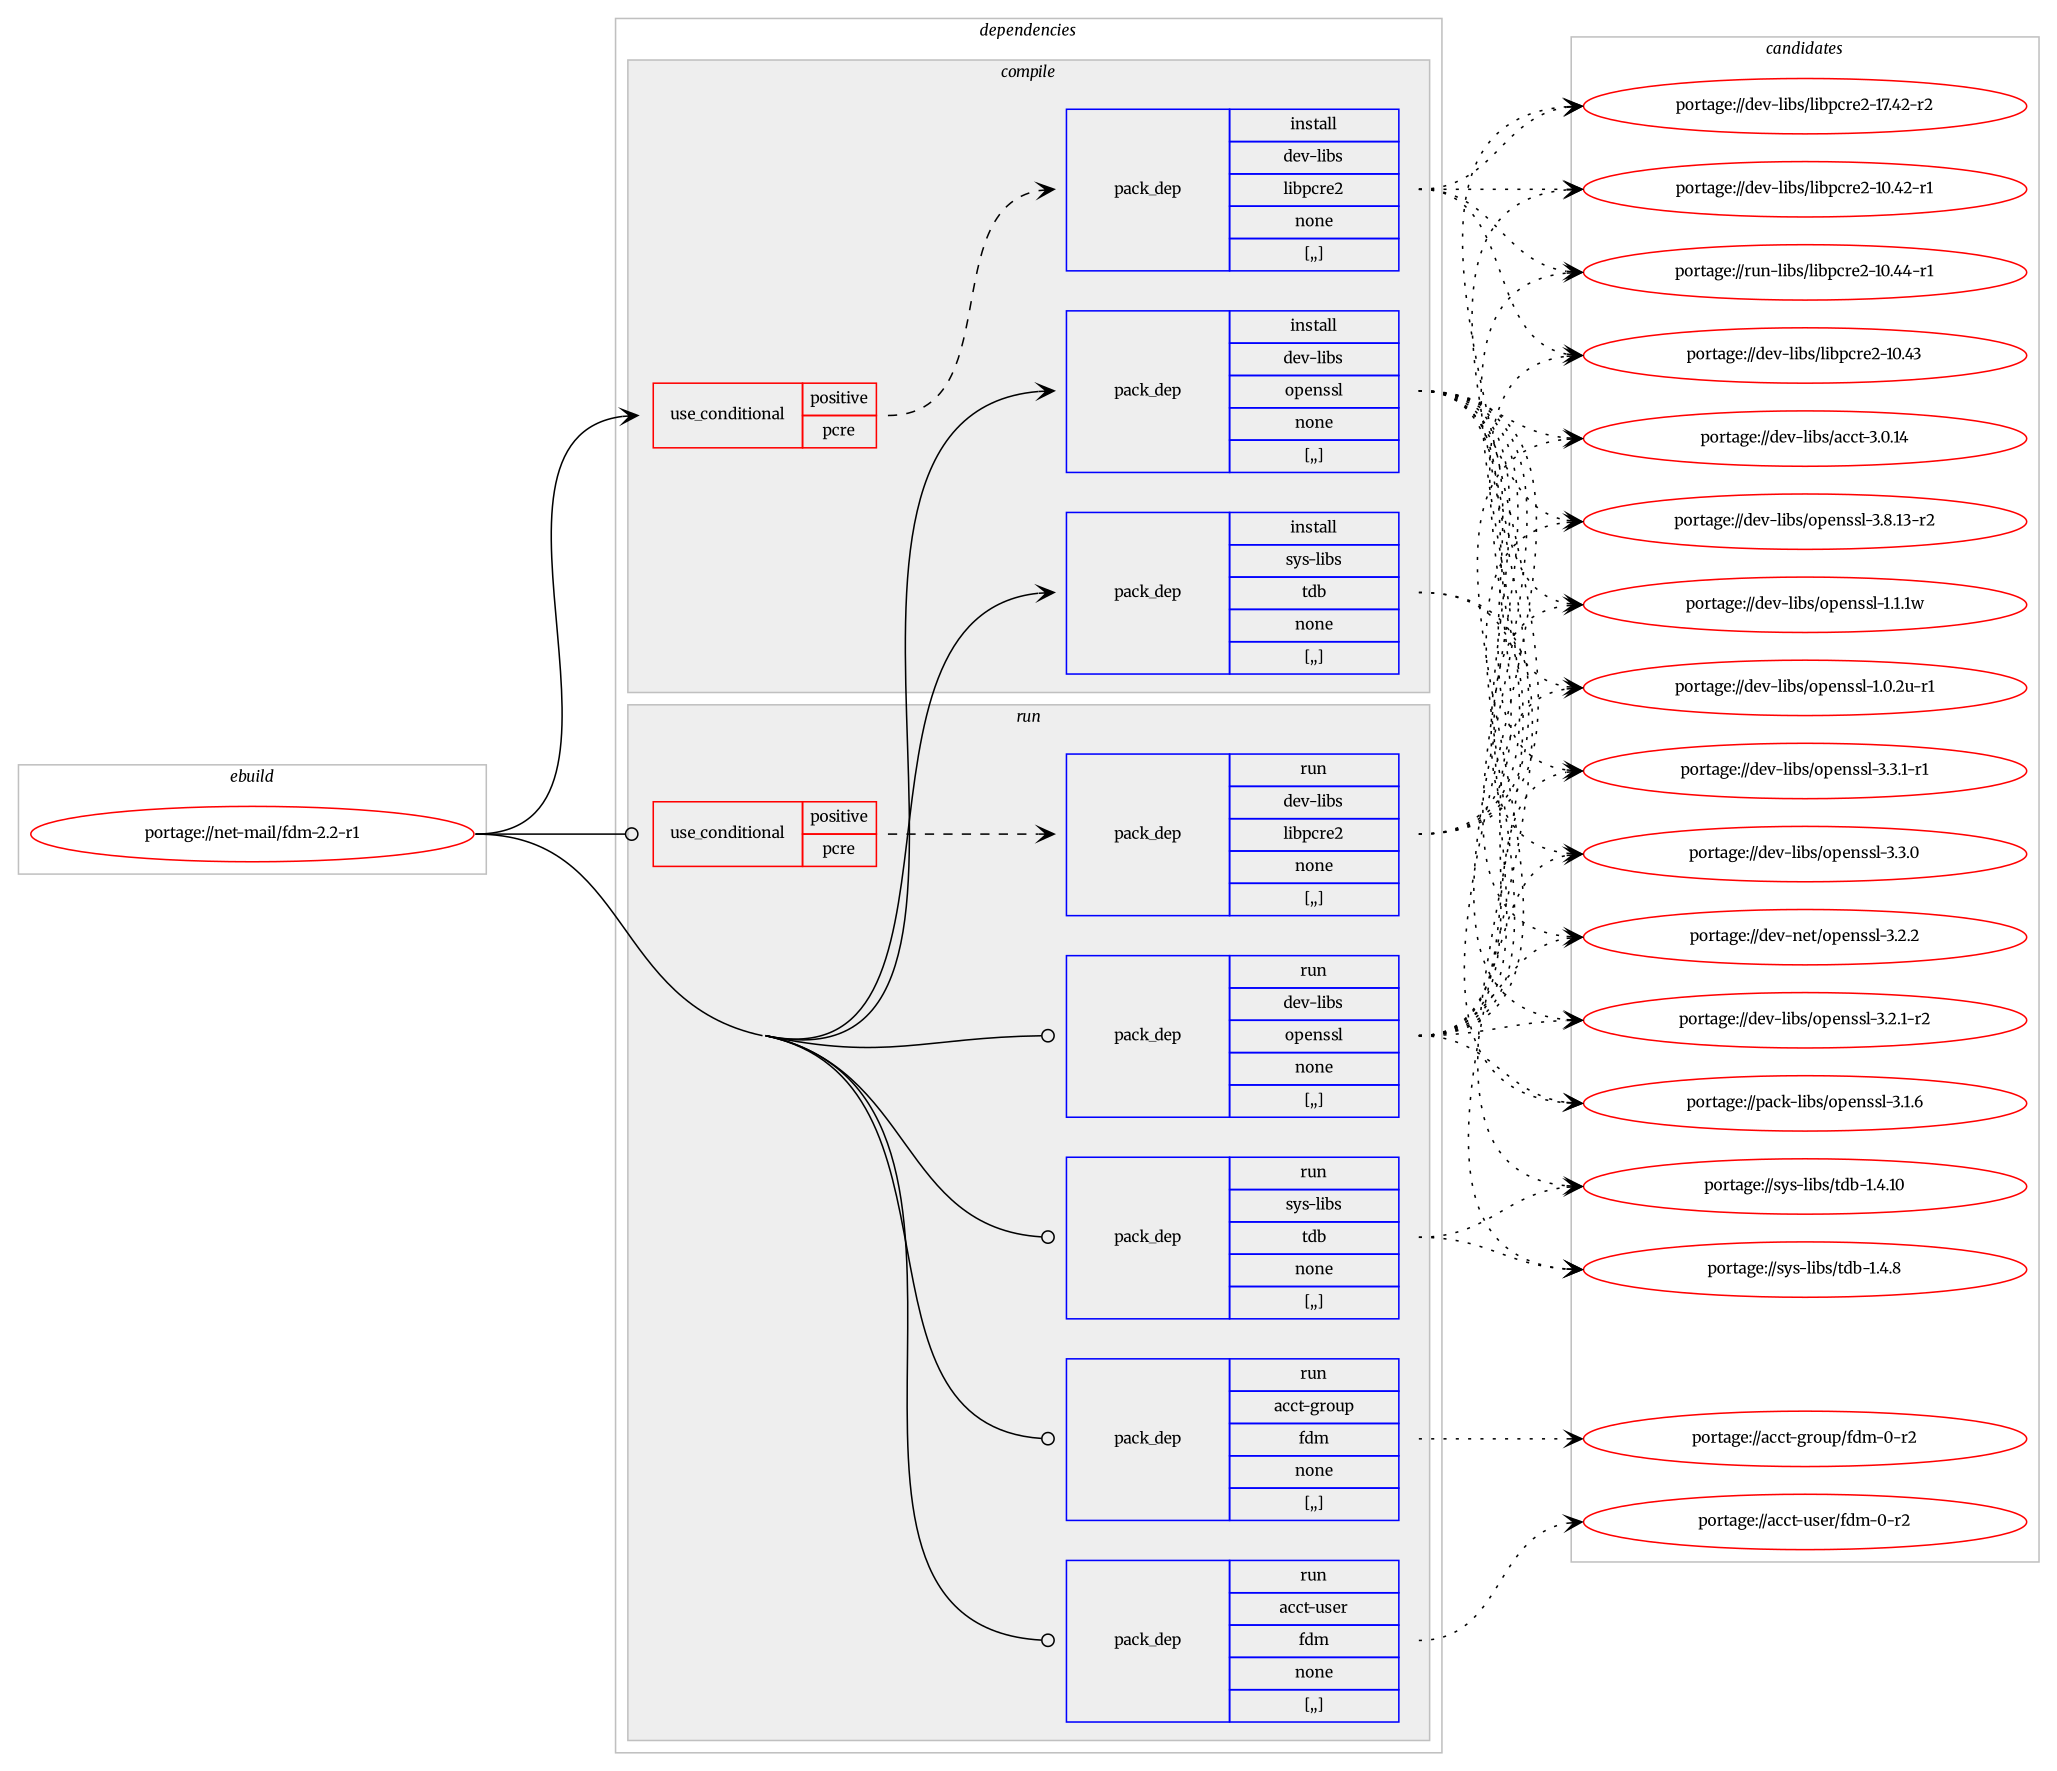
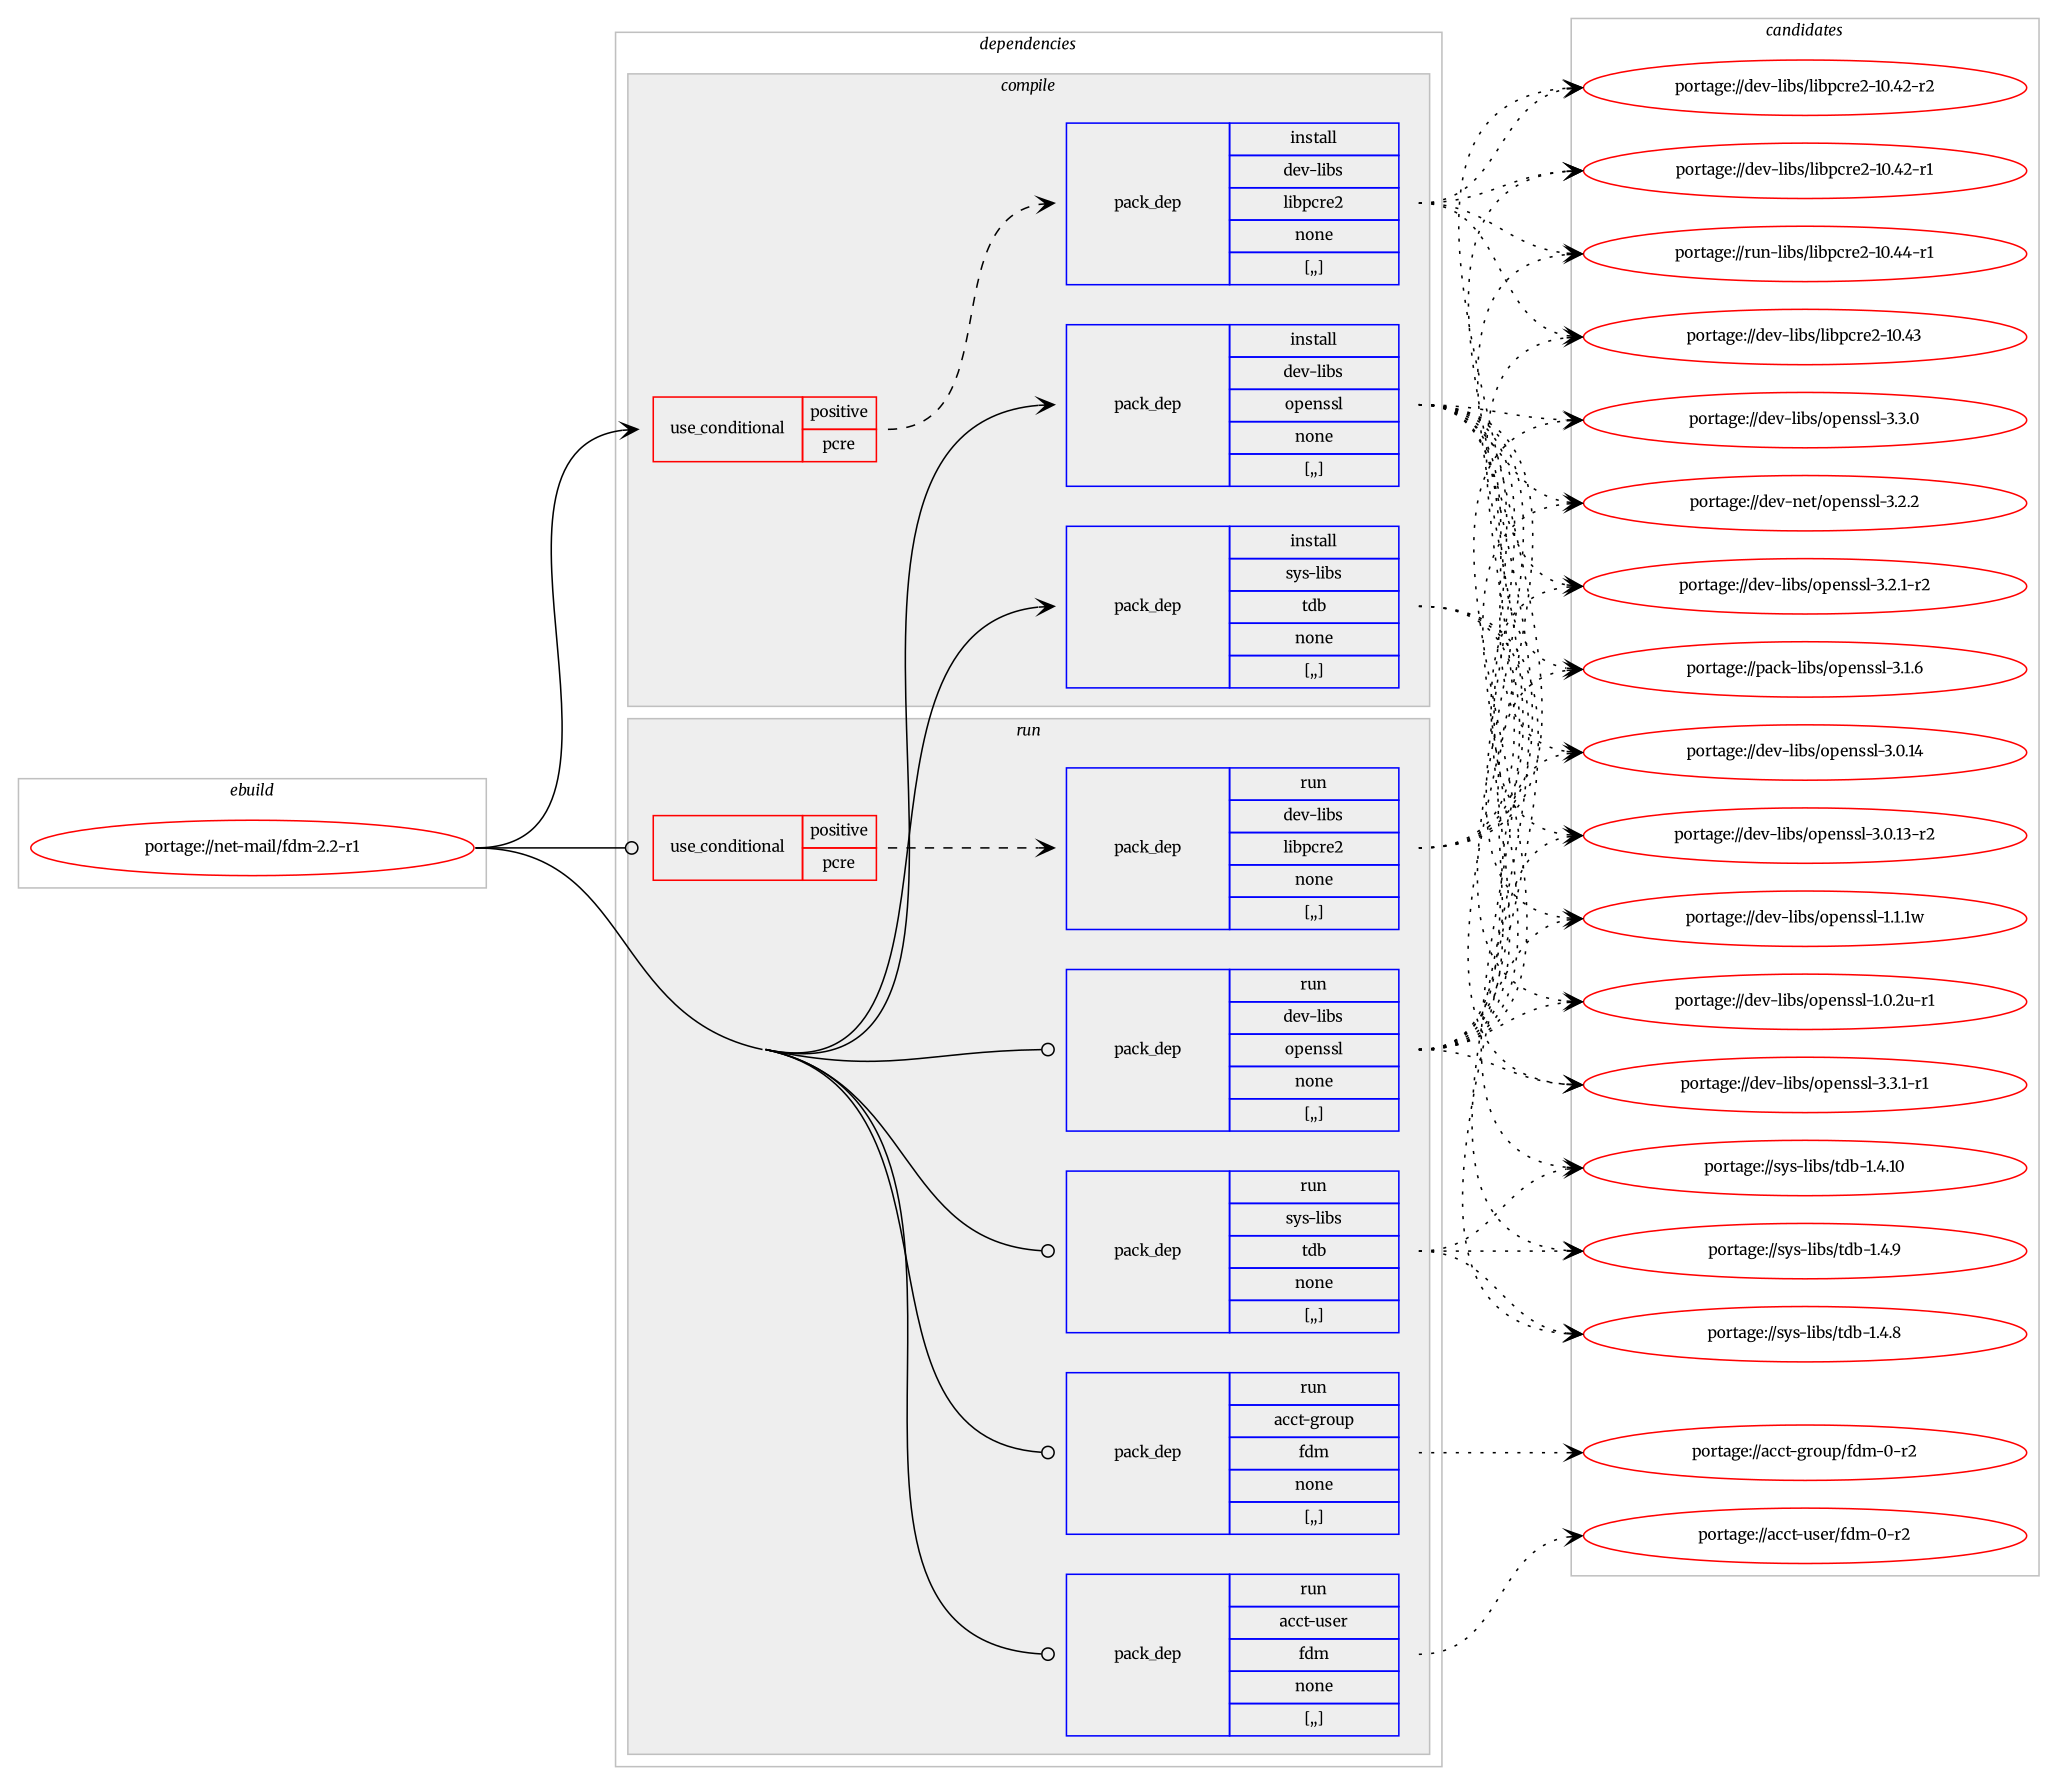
node "portage://dev-libs/libpcre2-17.42-r2": label "portage://dev-libs/libpcre2-17.42-r2" -> "portage://dev-libs/libpcre2-10.42-r2"
node "portage://dev-libs/acct-3.0.14": label "portage://dev-libs/acct-3.0.14" -> "portage://dev-libs/openssl-3.0.14"
node "portage://dev-libs/openssl-3.8.13-r2": label "portage://dev-libs/openssl-3.8.13-r2" -> "portage://dev-libs/openssl-3.0.13-r2"
node "portage://sys-libs/tdb-1.4.9": added
